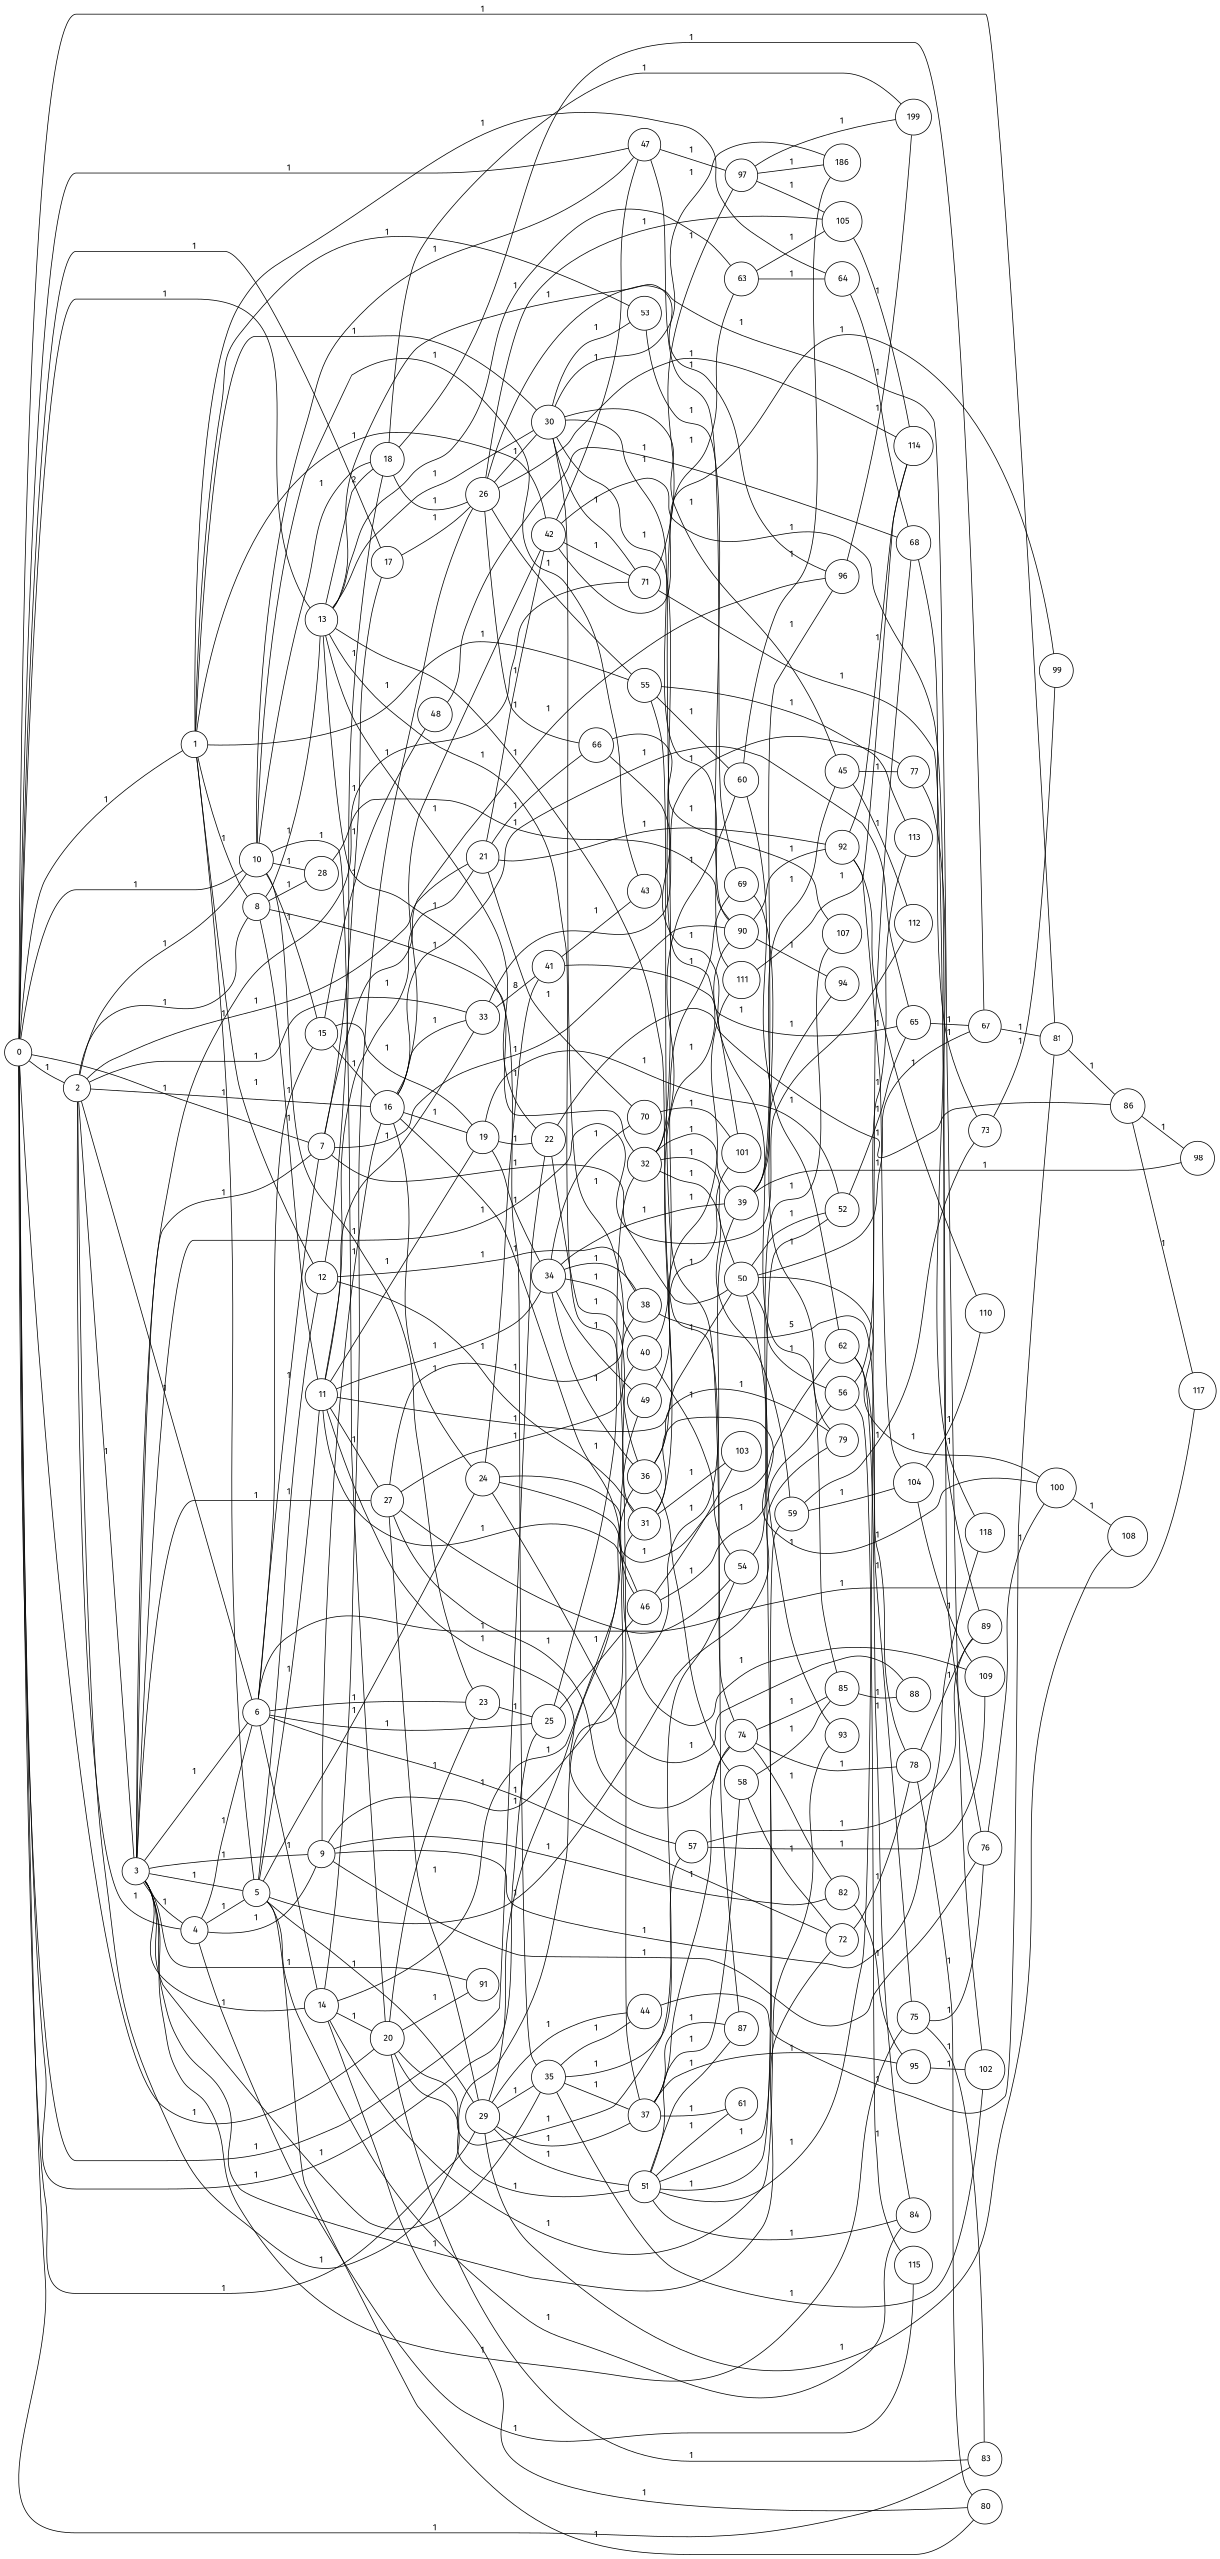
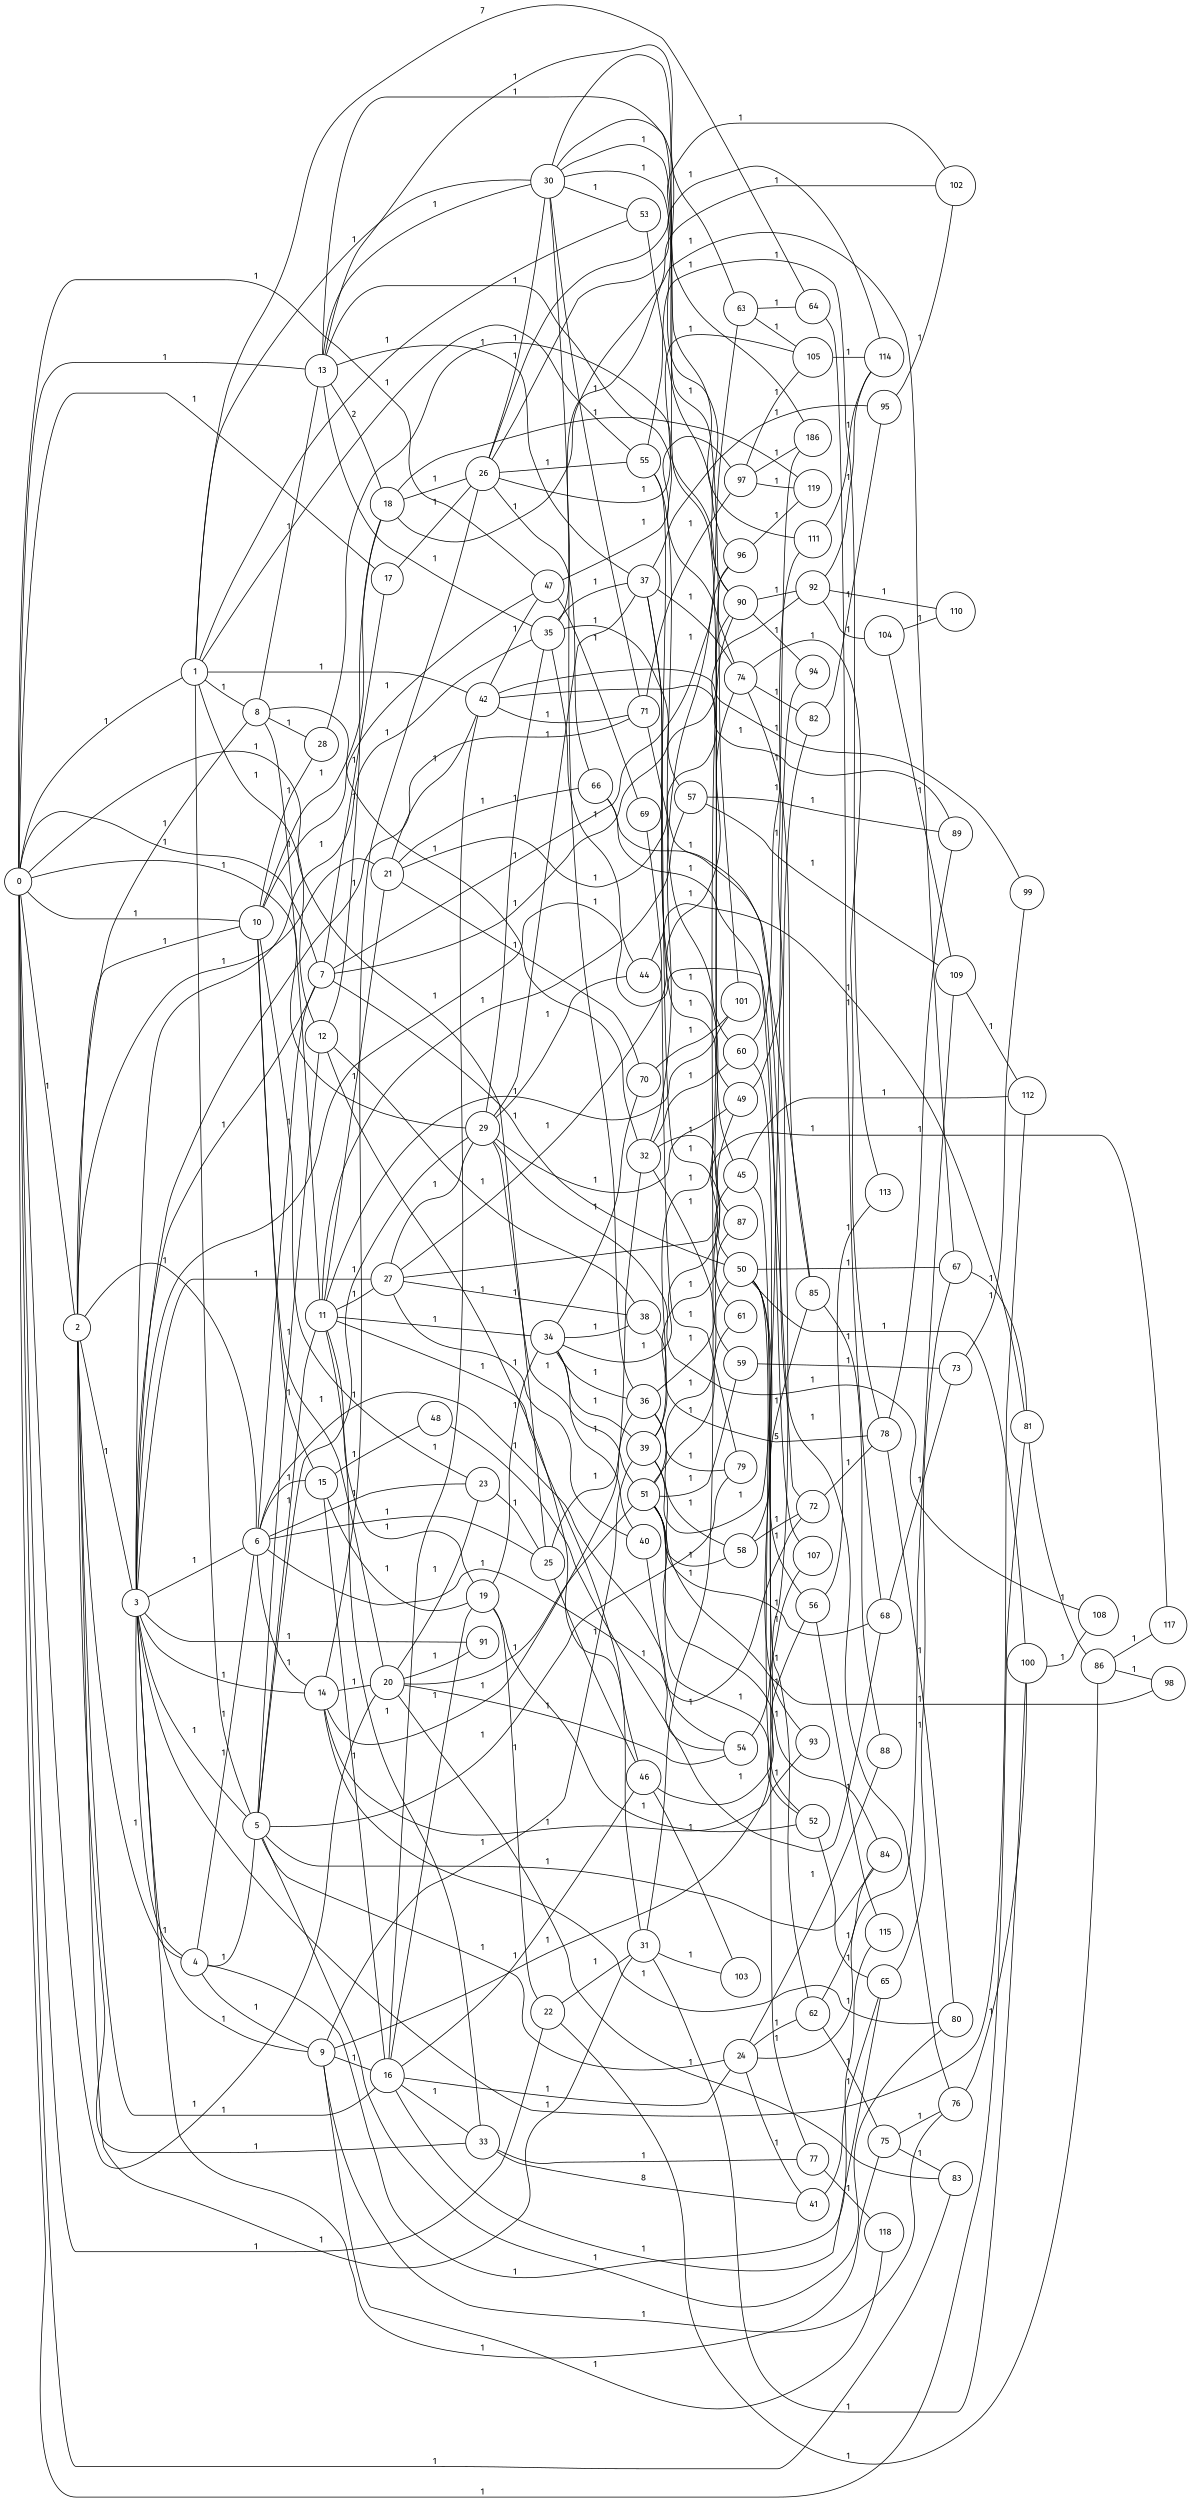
node "199": label "199" -> "119"
edge "64" -- "1": label "1" -> "7"
edge "13" -- "22": removed, label "1"
node "43": removed
edge "69" -- "40": removed, label "1"
edge "109" -- "112": added, label "1"
edge "32" -- "39": removed, label "1"
edge "104" -- "59": removed, label "1"
edge "87" -- "37": now "49" -- "37"
